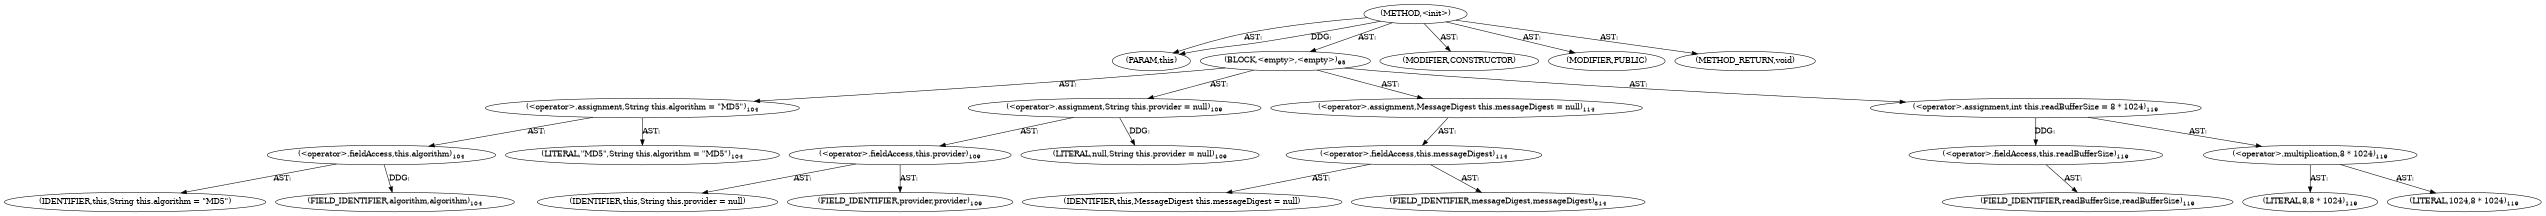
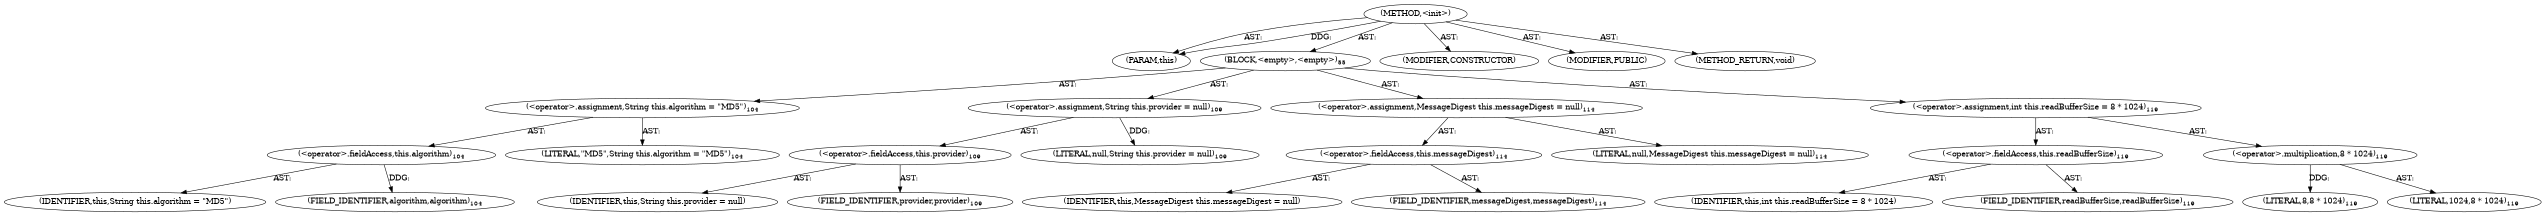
node "(BLOCK,<empty>,<empty>)": text "95" -> "55"
edge "(<operator>.assignment,int this.readBufferSize = 8 * 1024)" -> "(<operator>.fieldAccess,this.readBufferSize)": label "DDG: " -> "AST: "
node "(LITERAL,null,MessageDigest this.messageDigest = null)": added
edge "(<operator>.multiplication,8 * 1024)" -> "(LITERAL,8,8 * 1024)": label "AST: " -> "DDG: "
node "(FIELD_IDENTIFIER,messageDigest,messageDigest)": text "314" -> "114"
node "(IDENTIFIER,this,int this.readBufferSize = 8 * 1024)": added
